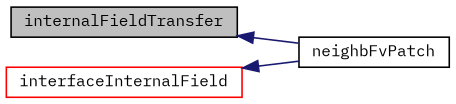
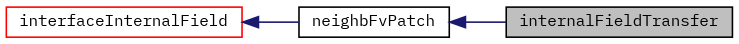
edge "neighbFvPatch" -> "internalFieldTransfer": reversed
